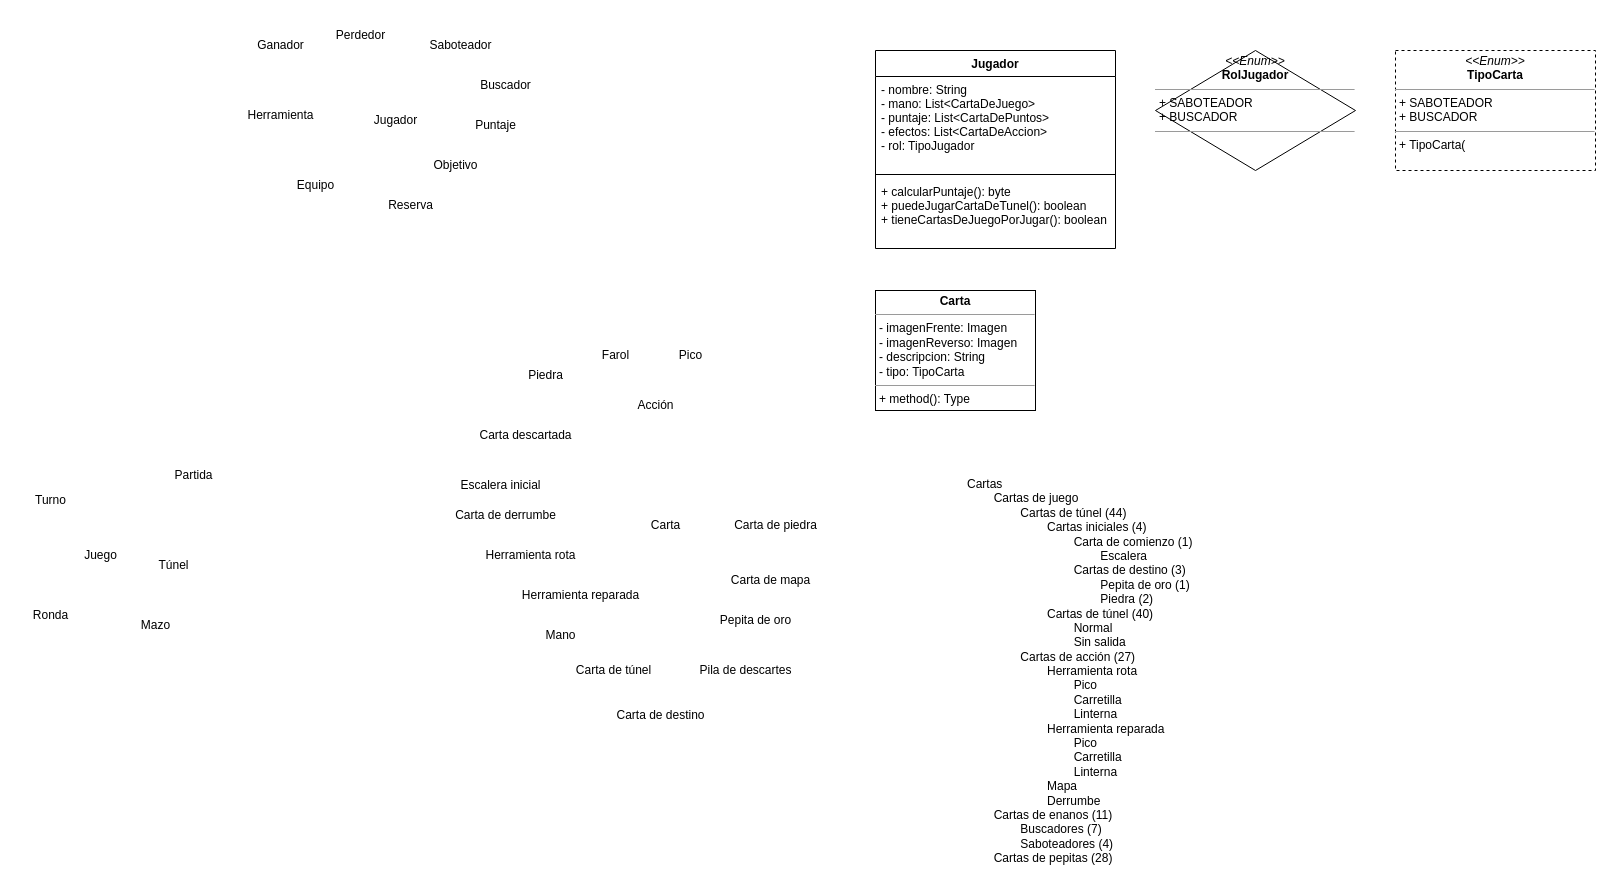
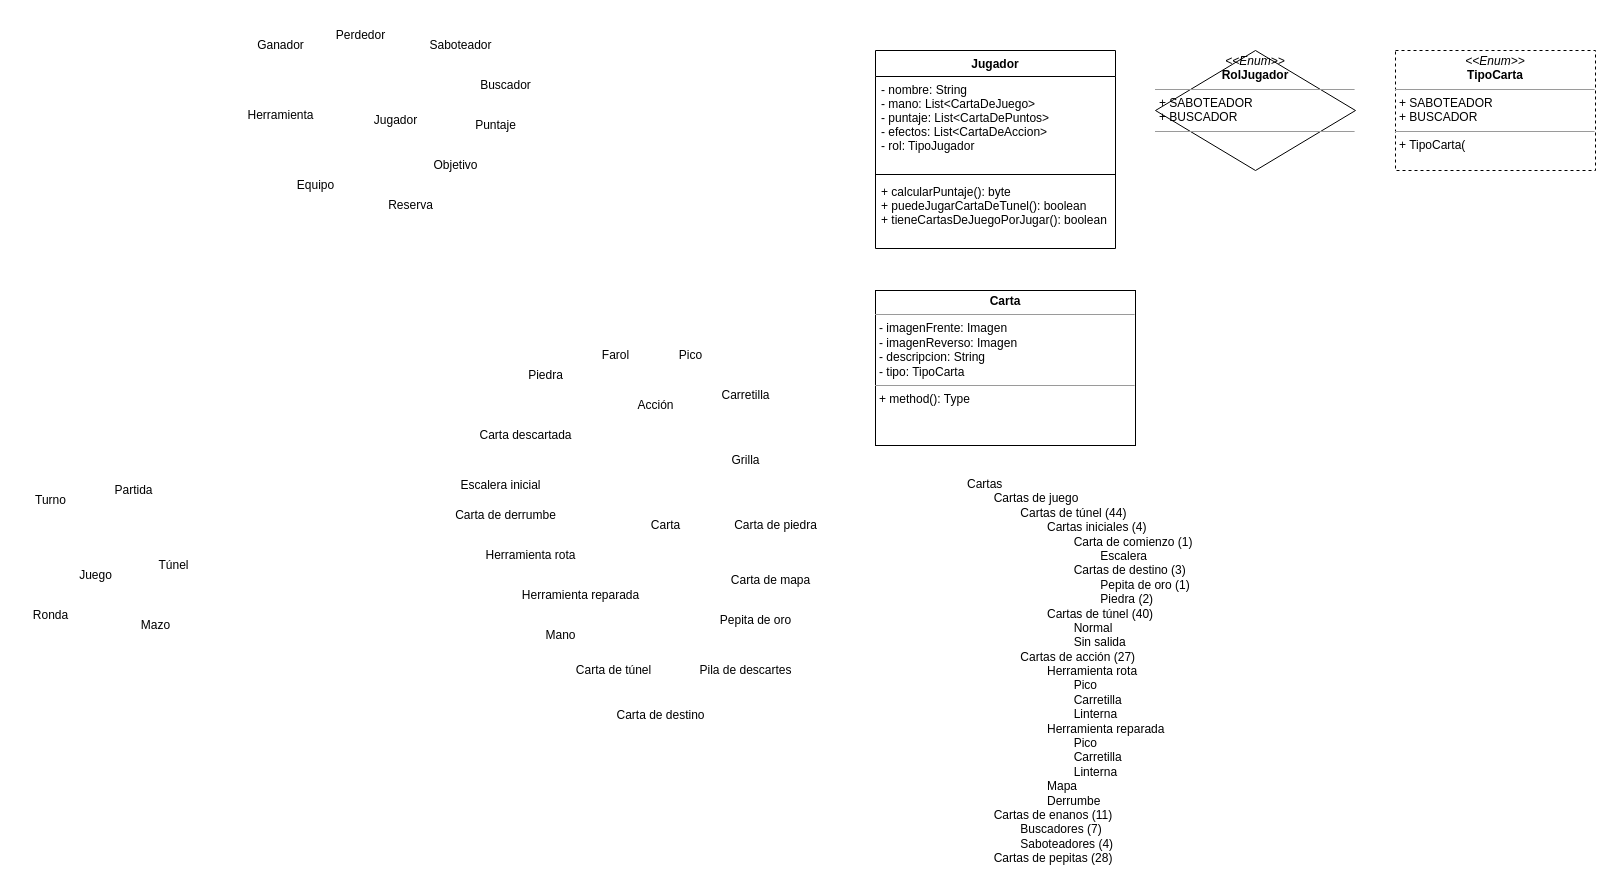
node "Carta - imagenFrente: Imagen - imagenReverso: Imagen - descripcion: String - tipo: TipoCarta + method(): Type": size 160x120 -> 260x155
node "Carretilla": added
node "Grilla": added
node "Partida": moved (193, 476) -> (133, 491)
node "Juego": moved (101, 556) -> (96, 576)
